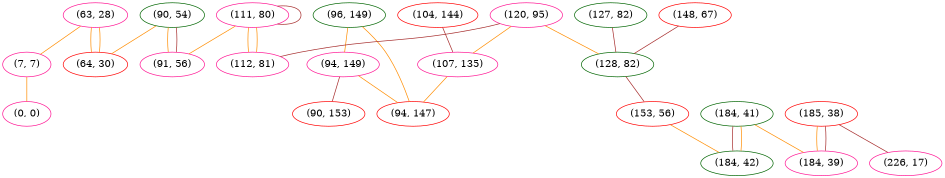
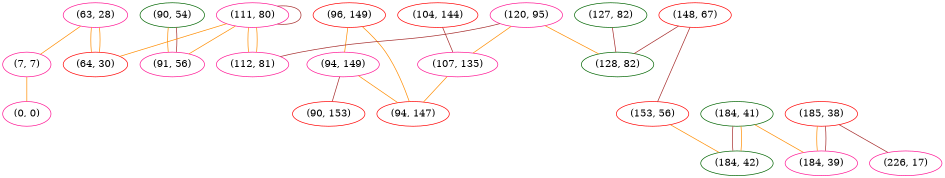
node "(96, 149)": color darkgreen -> red
edge "(90, 54)" -- "(64, 30)": now "(111, 80)" -- "(64, 30)"
edge "(128, 82)" -- "(153, 56)": now "(148, 67)" -- "(153, 56)"
